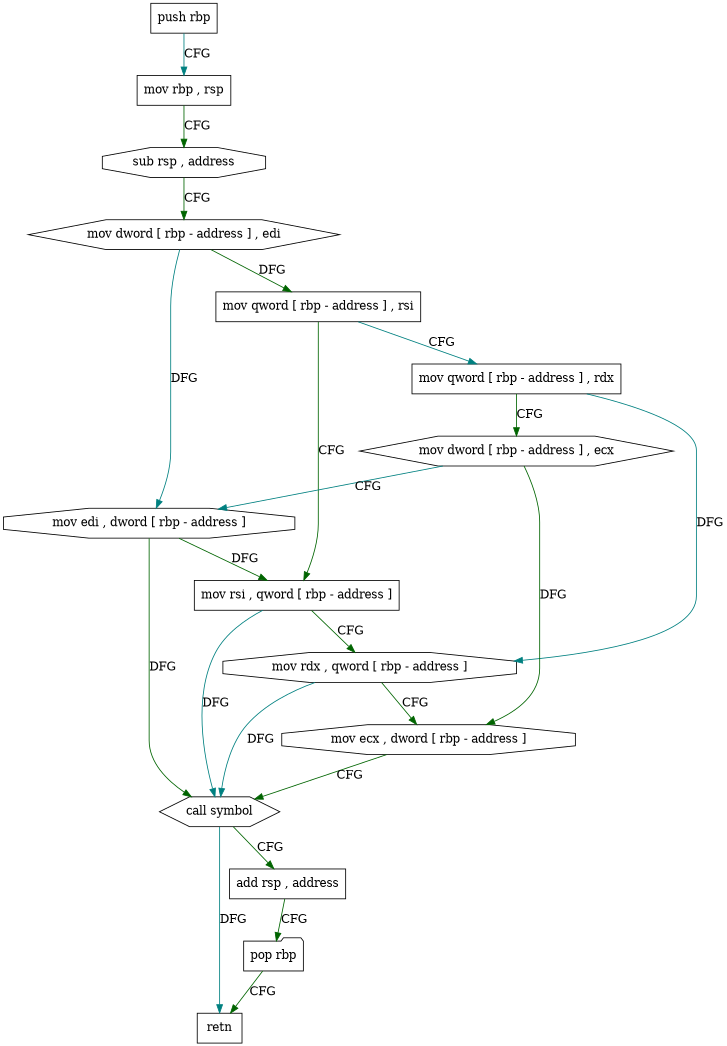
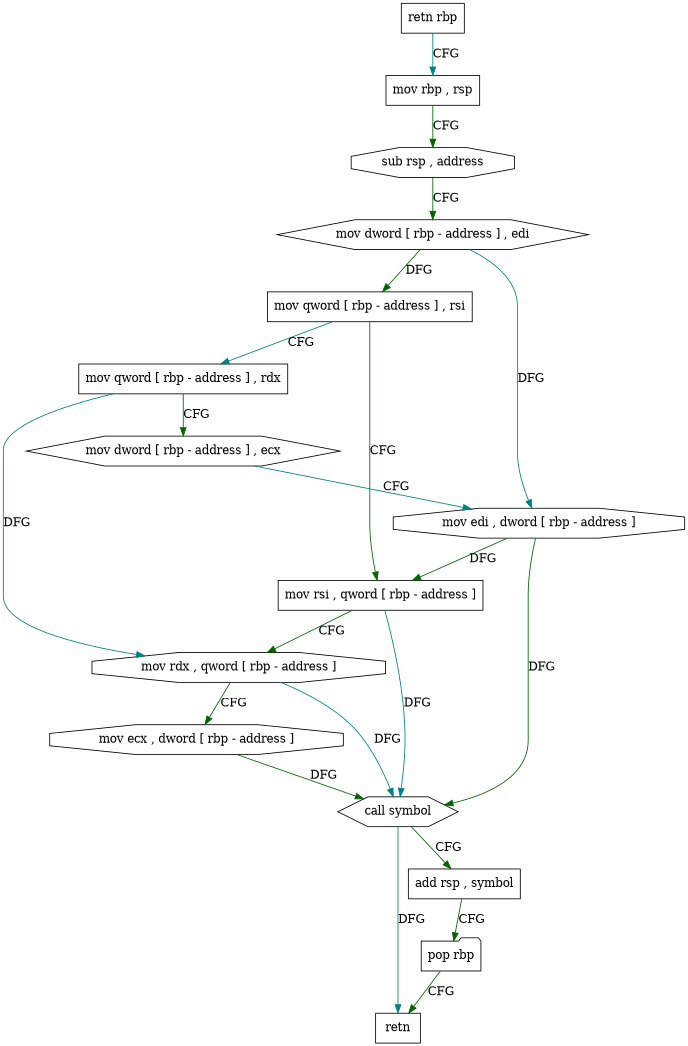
node "push rbp": label "push rbp" -> "retn rbp"
edge "mov dword [ rbp - address ] , ecx" -> "mov ecx , dword [ rbp - address ]": removed, label "DFG"
edge "mov ecx , dword [ rbp - address ]" -> "call symbol": label "CFG" -> "DFG"
node "add rsp , address": label "add rsp , address" -> "add rsp , symbol"
